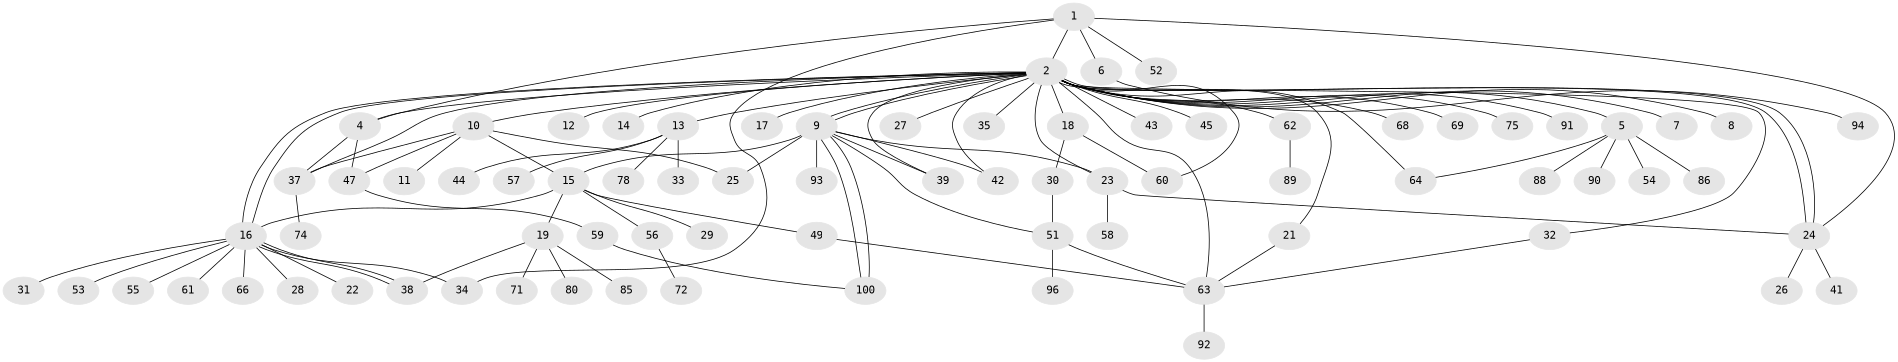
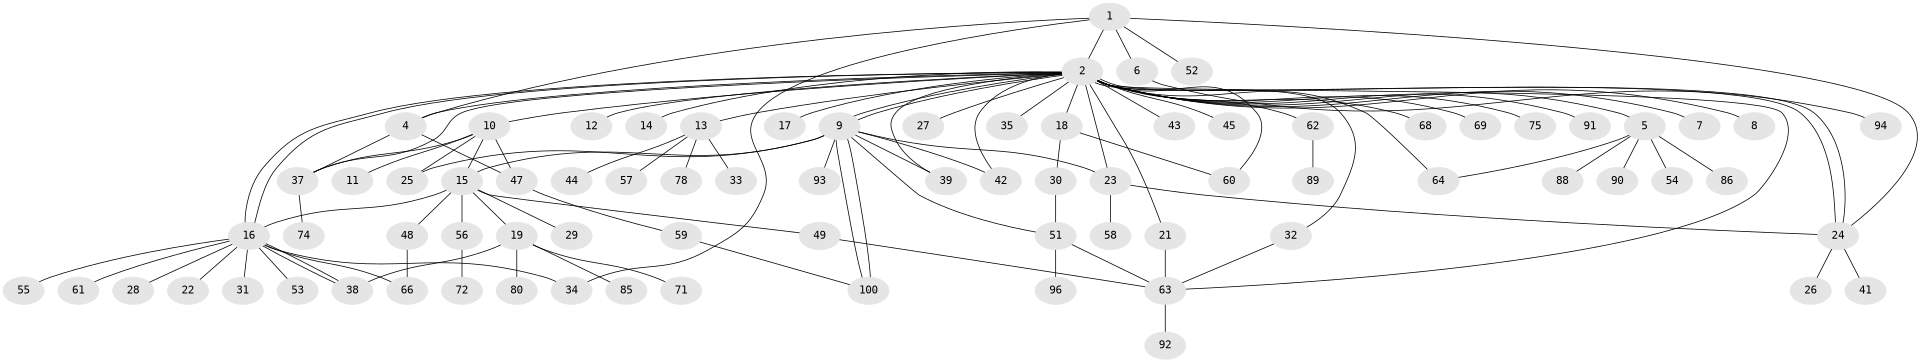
node "48": added
